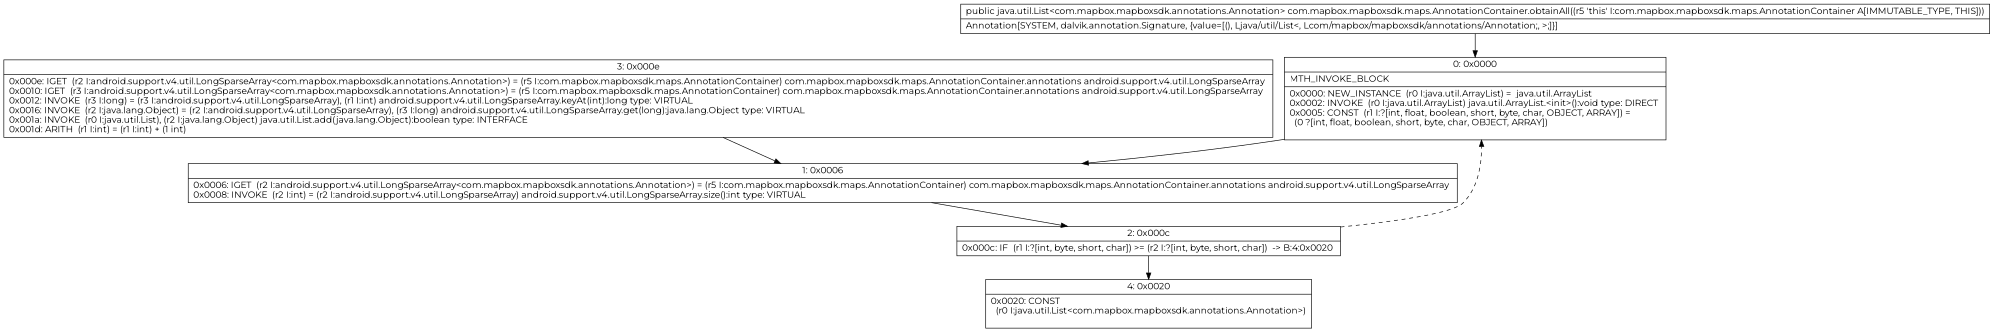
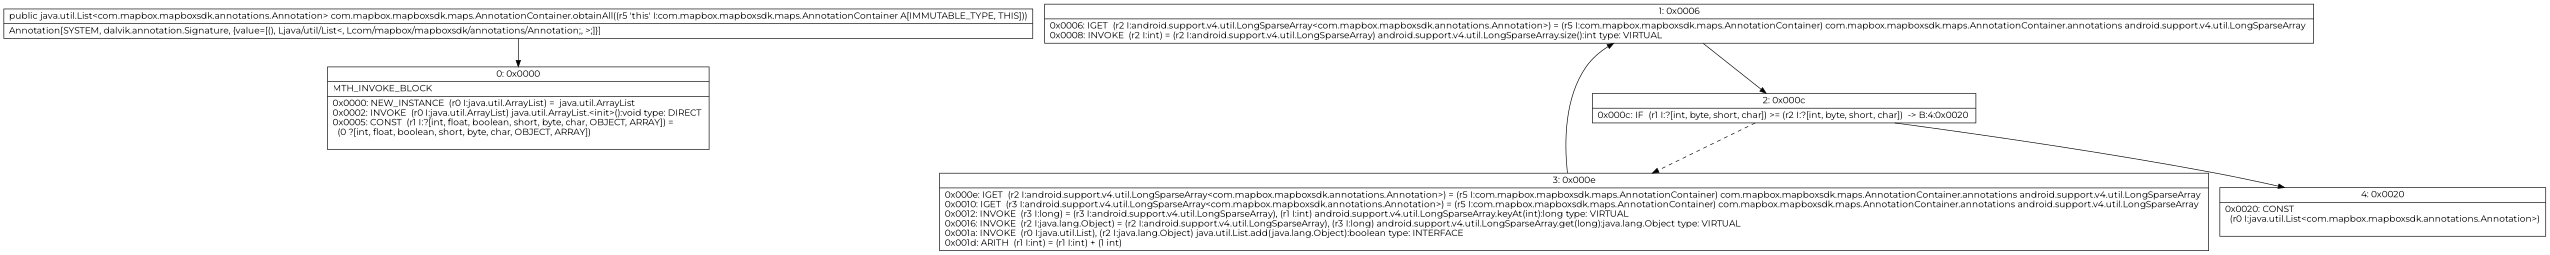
edge "0: 0x0000" -> "1: 0x0006": removed
edge "2: 0x000c" -> "0: 0x0000": now "2: 0x000c" -> "3: 0x000e"
